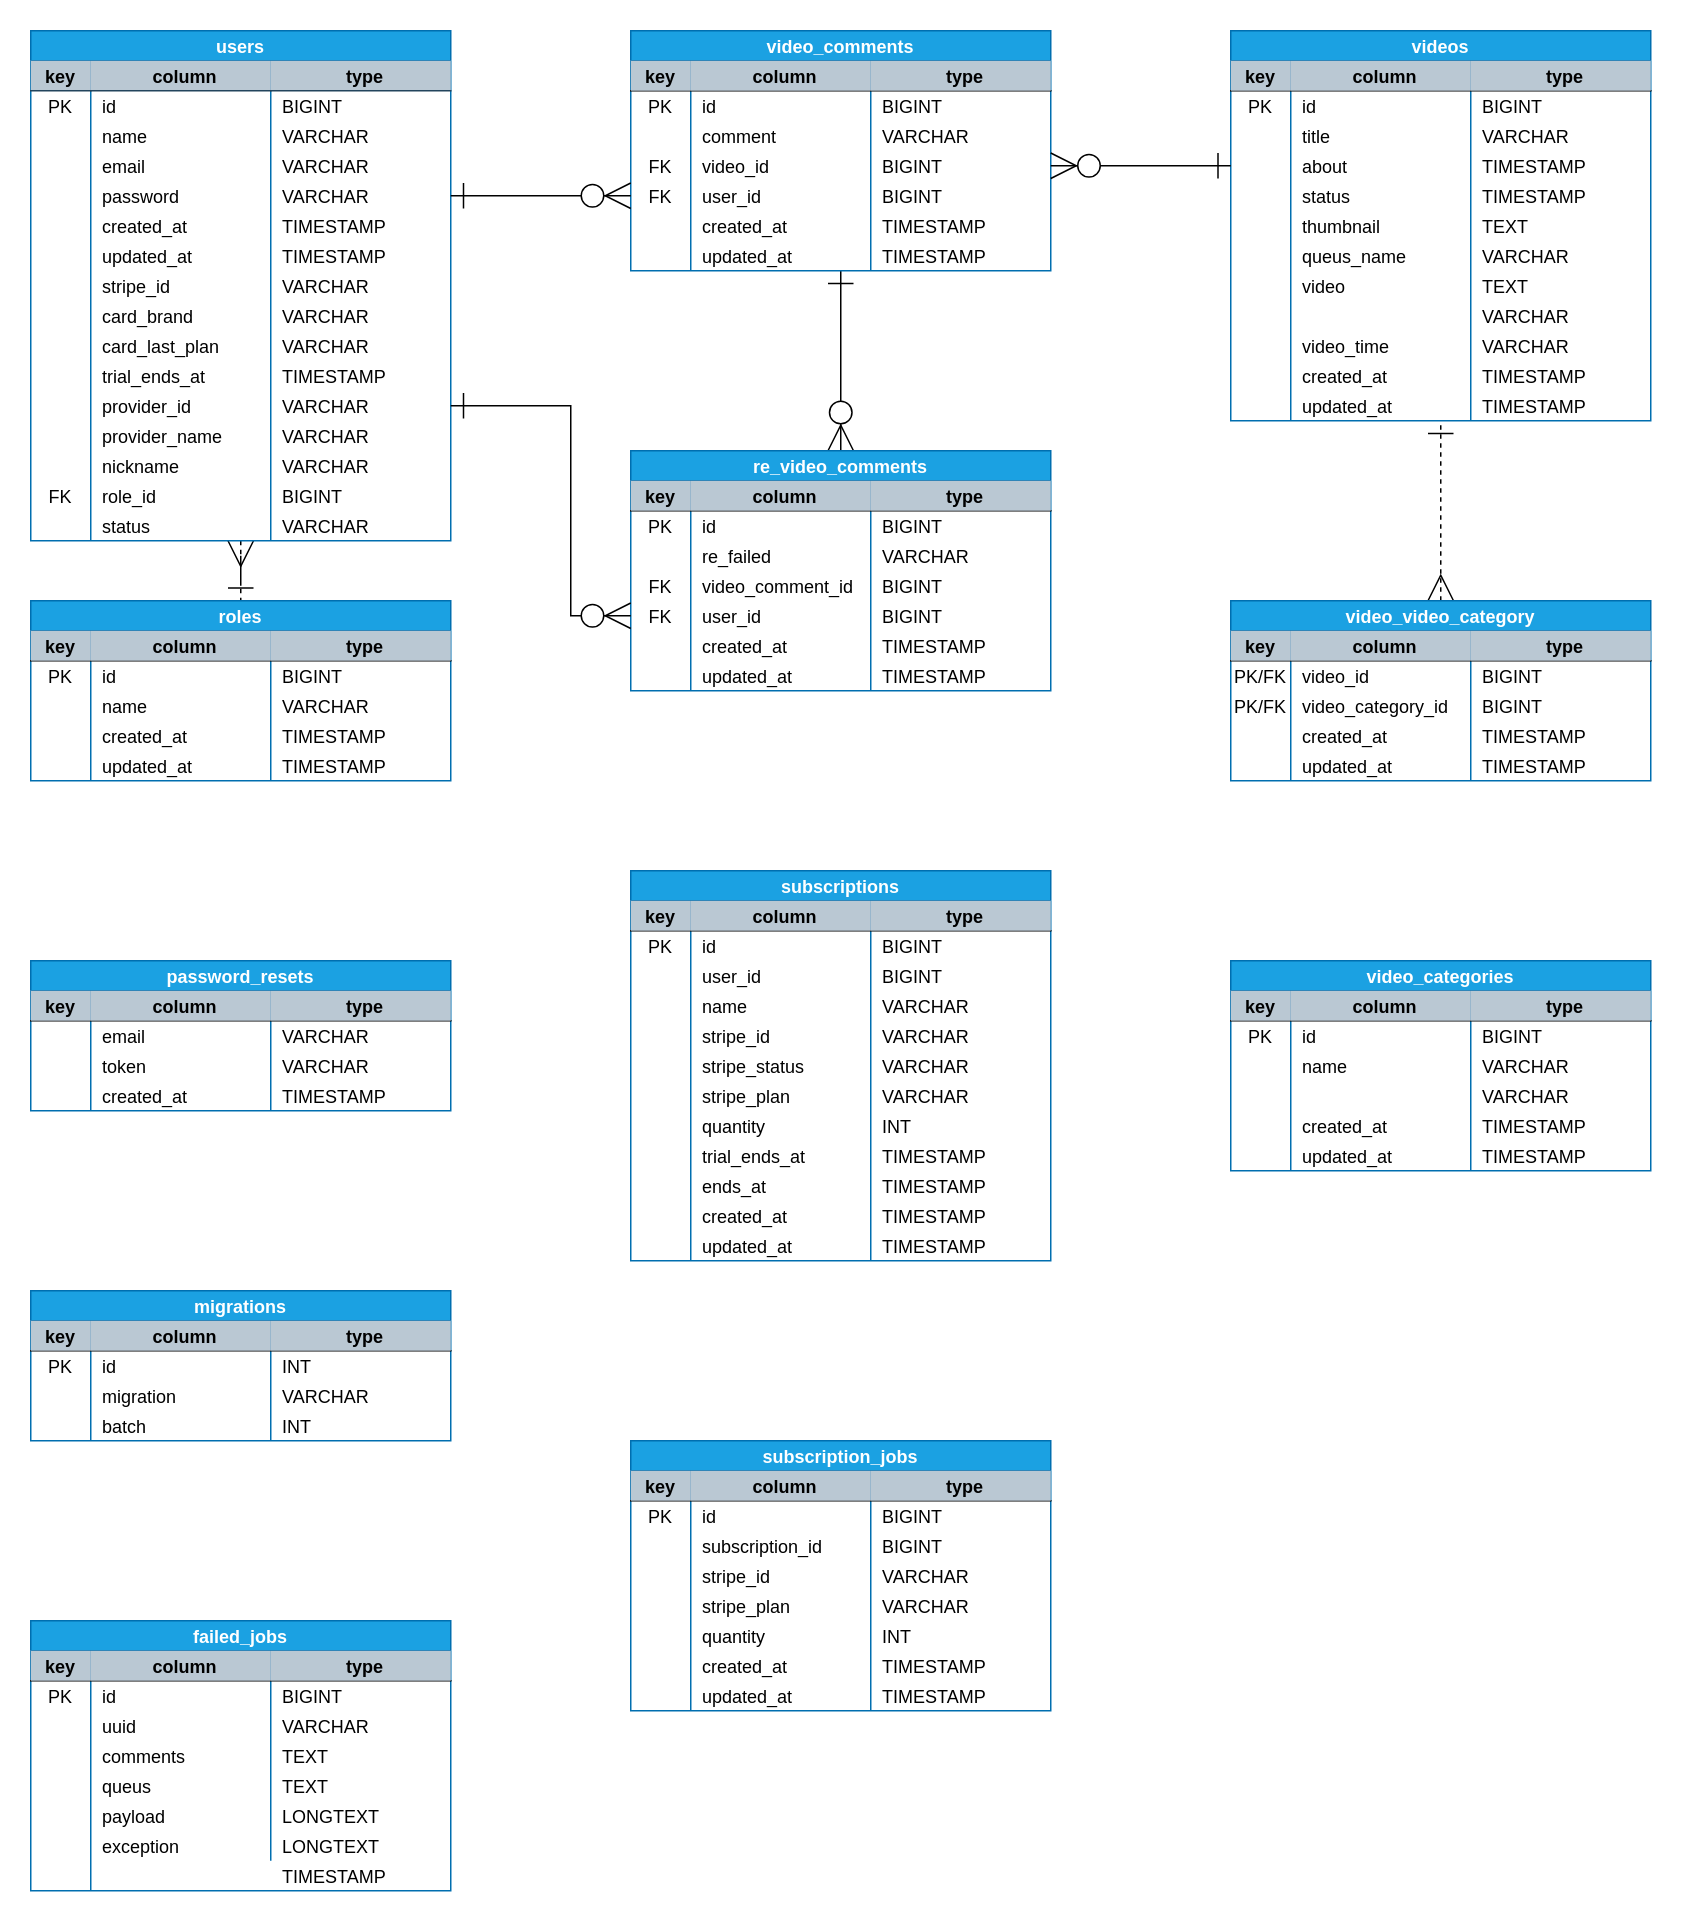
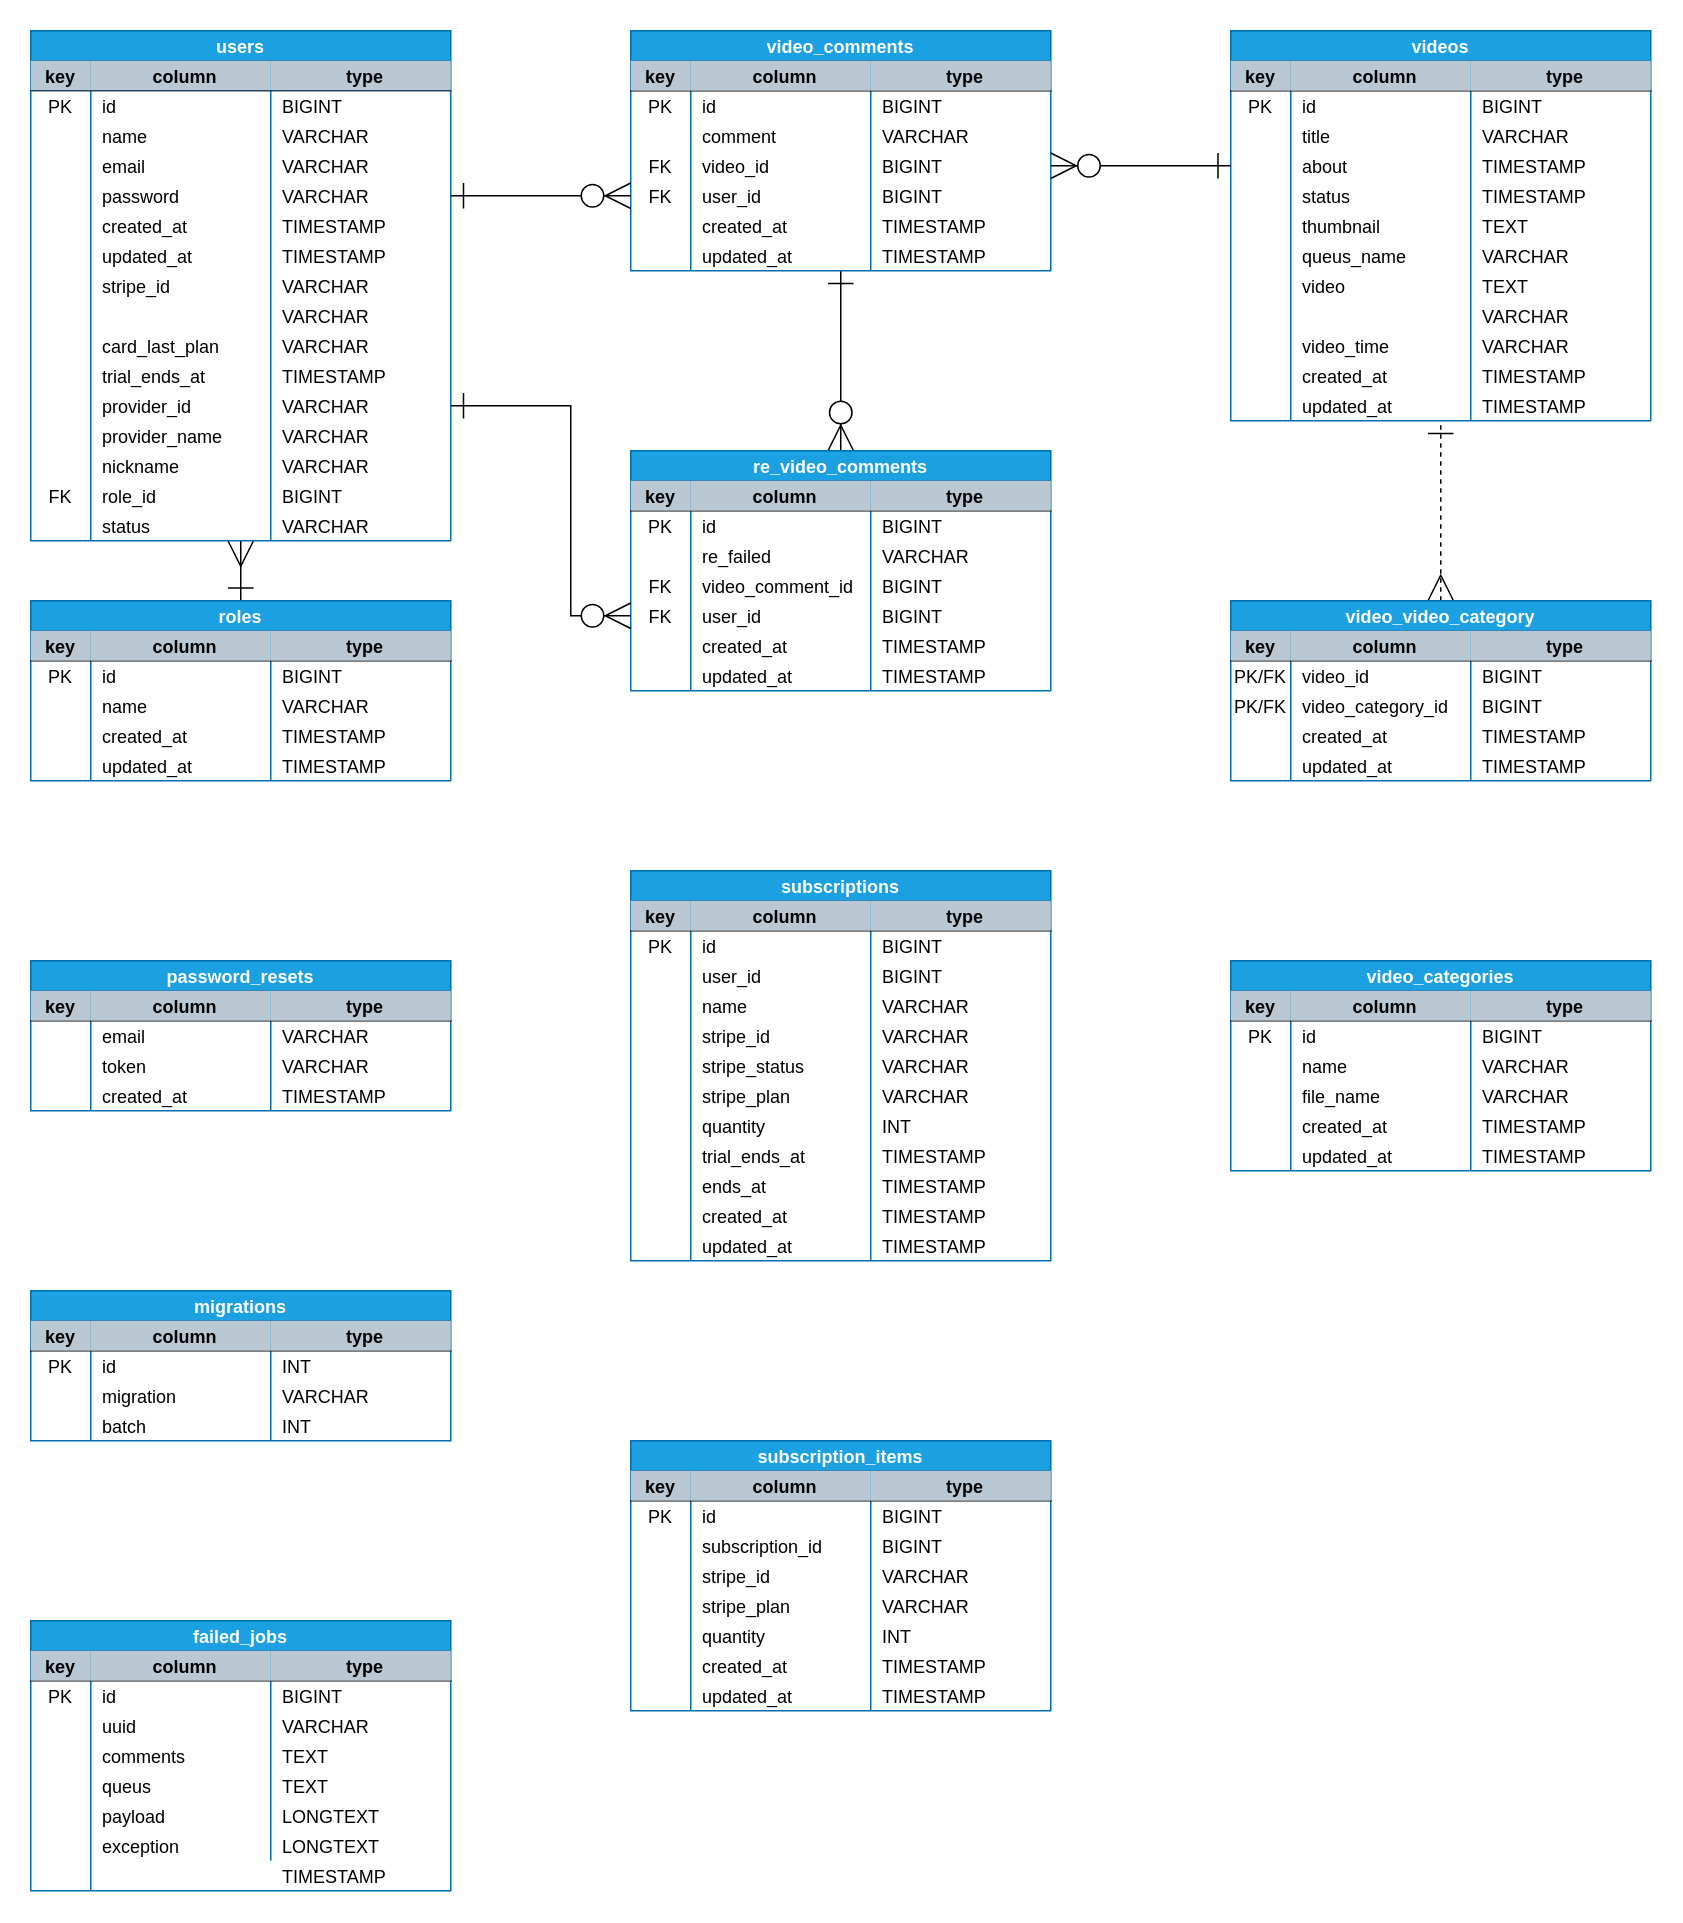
node "card_brand": removed
edge "users" -- "roles": style dashed -> solid
node "file_name": added
node "subscription_jobs": label "subscription_jobs" -> "subscription_items"
